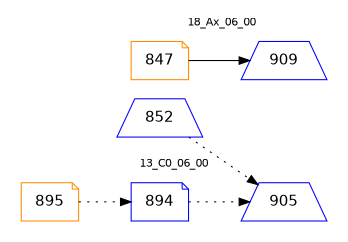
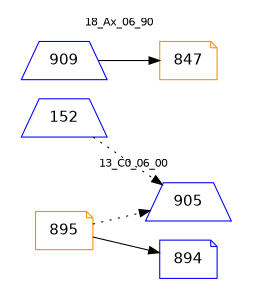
cluster "18_Ax_06_00": label "18_Ax_06_00" -> "18_Ax_06_90"
edge "847" -> "909": reversed
node "852": label "852" -> "152"
edge "895" -> "894": style dotted -> solid
edge "894" -> "905": now "895" -> "905"
